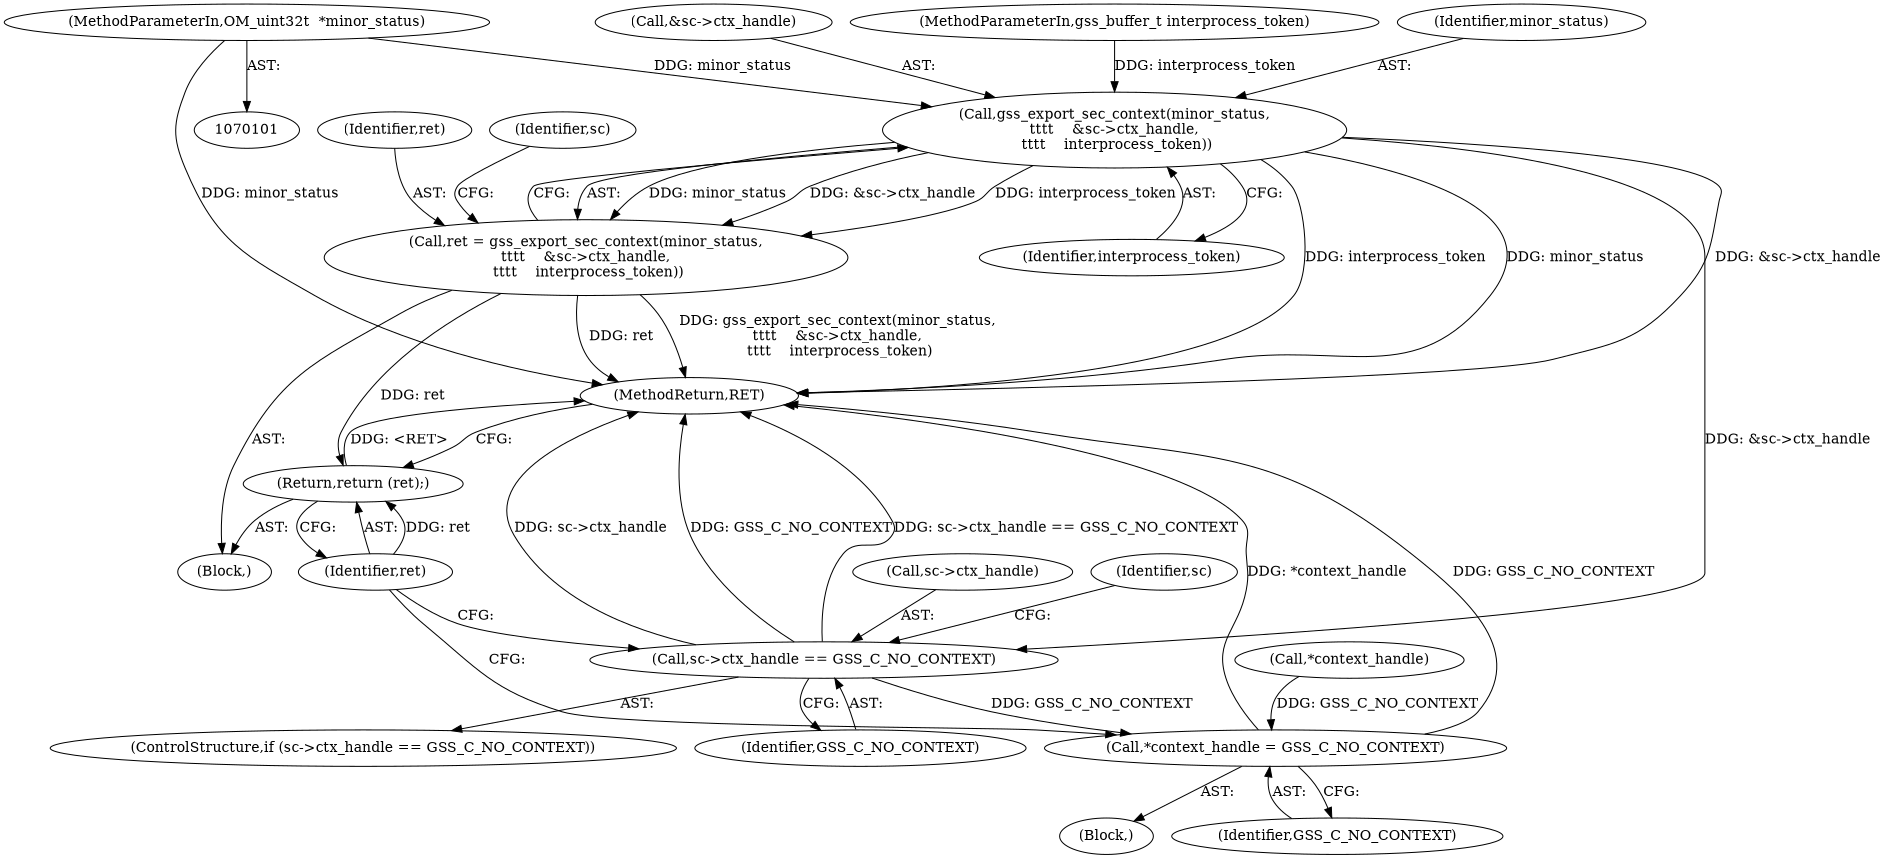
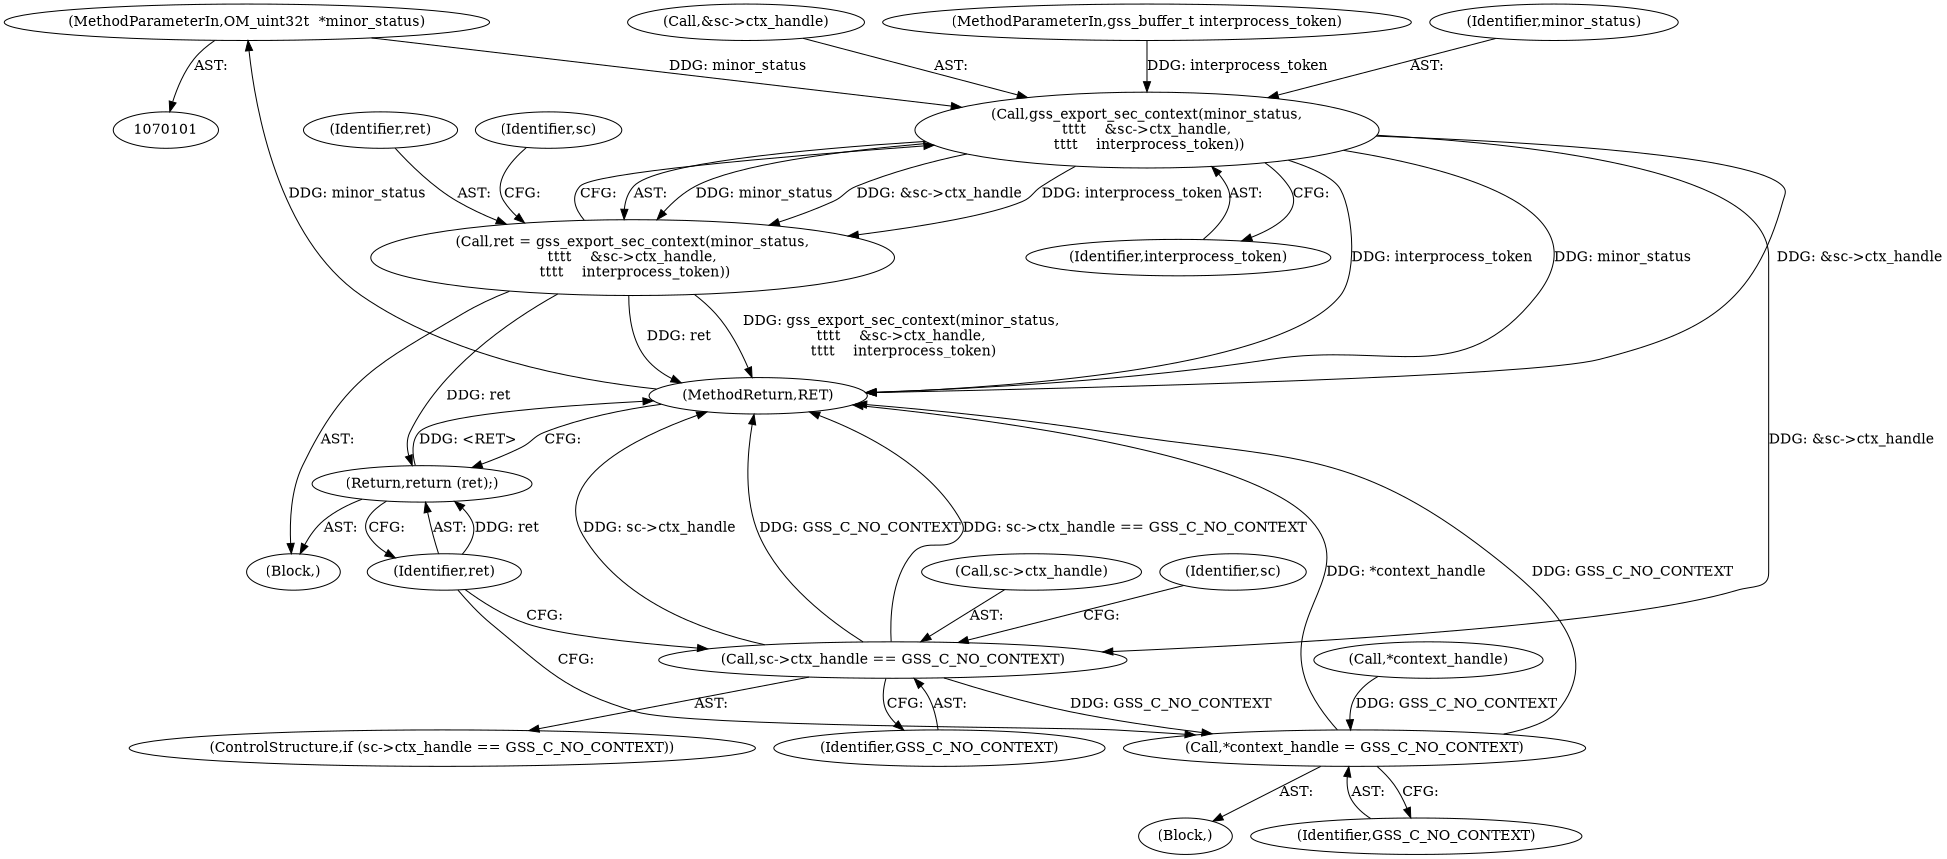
edge "(MethodParameterIn,OM_uint32t  *minor_status)" -> "(MethodReturn,RET)": reversed
